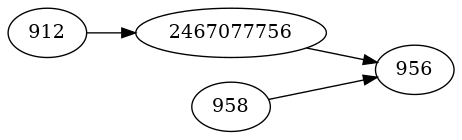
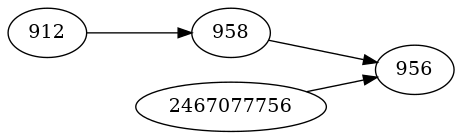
edge "912" -> "2467077756": now "912" -> "958"
